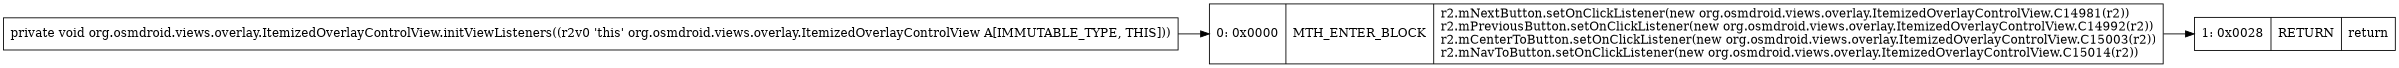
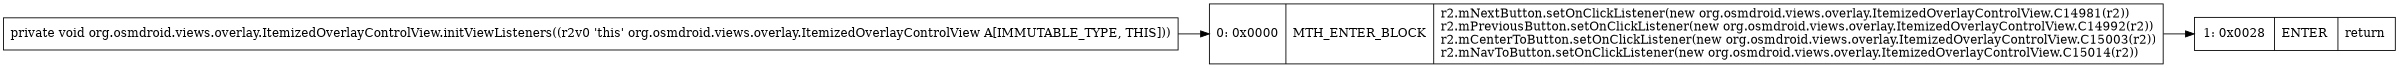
node "1: 0x0028": text "RETURN" -> "ENTER"
